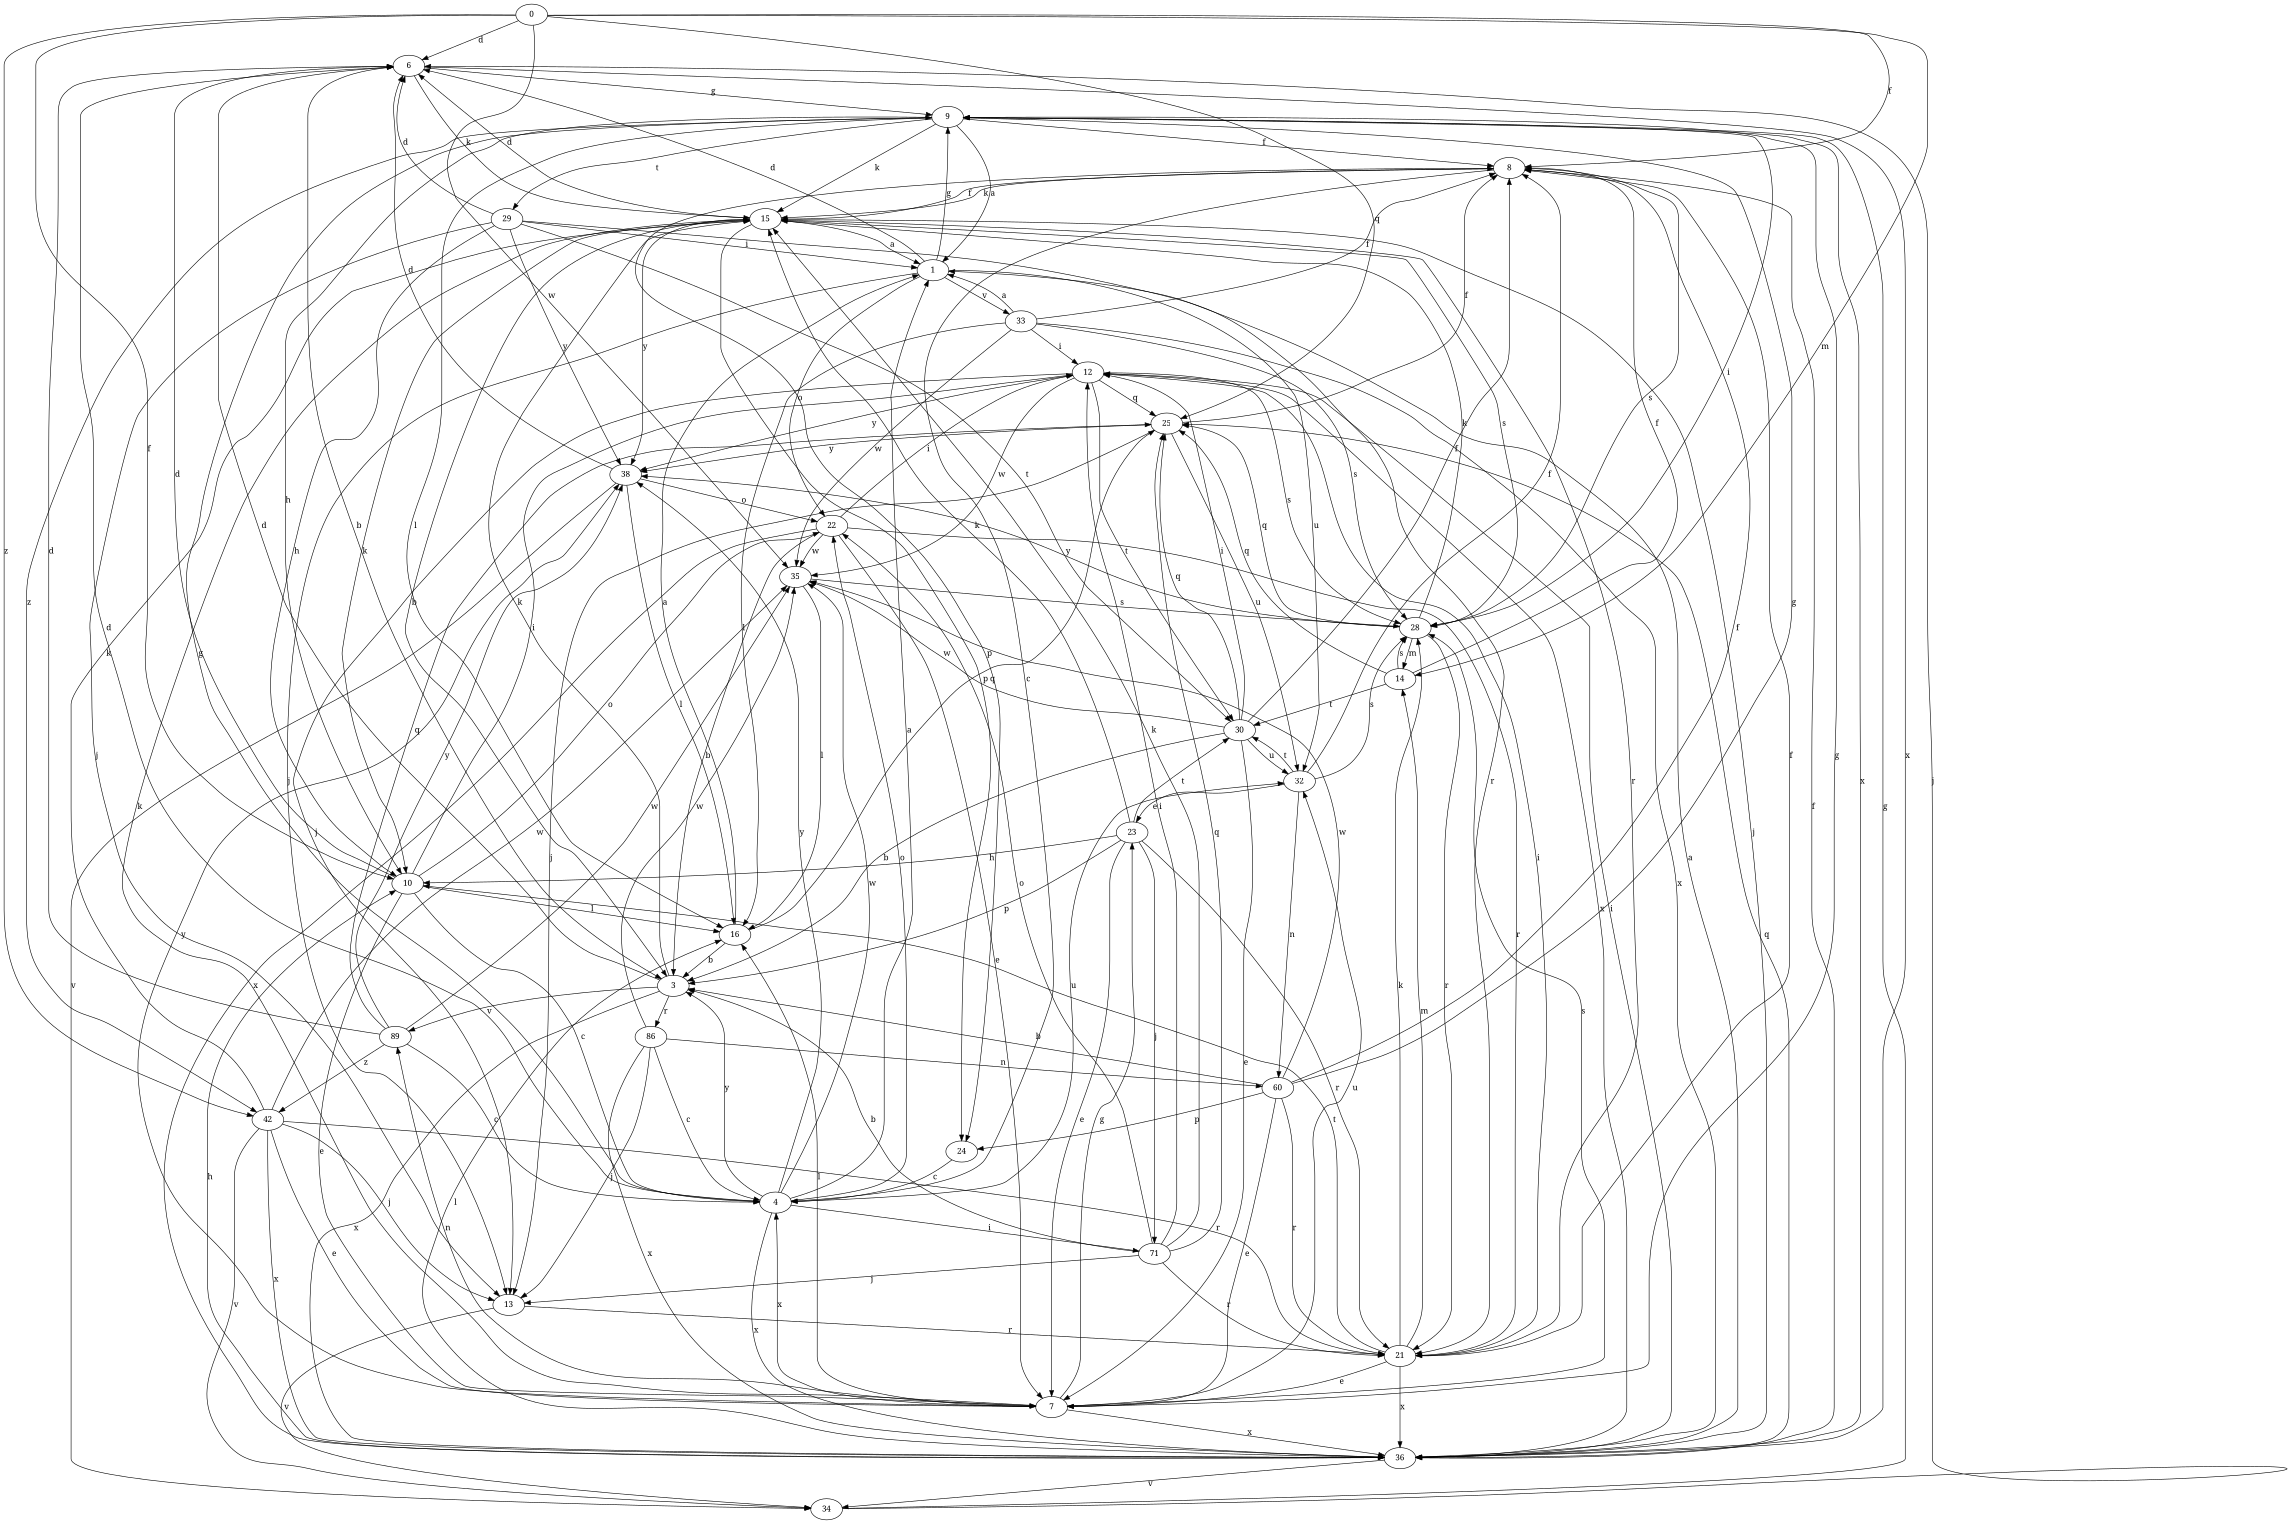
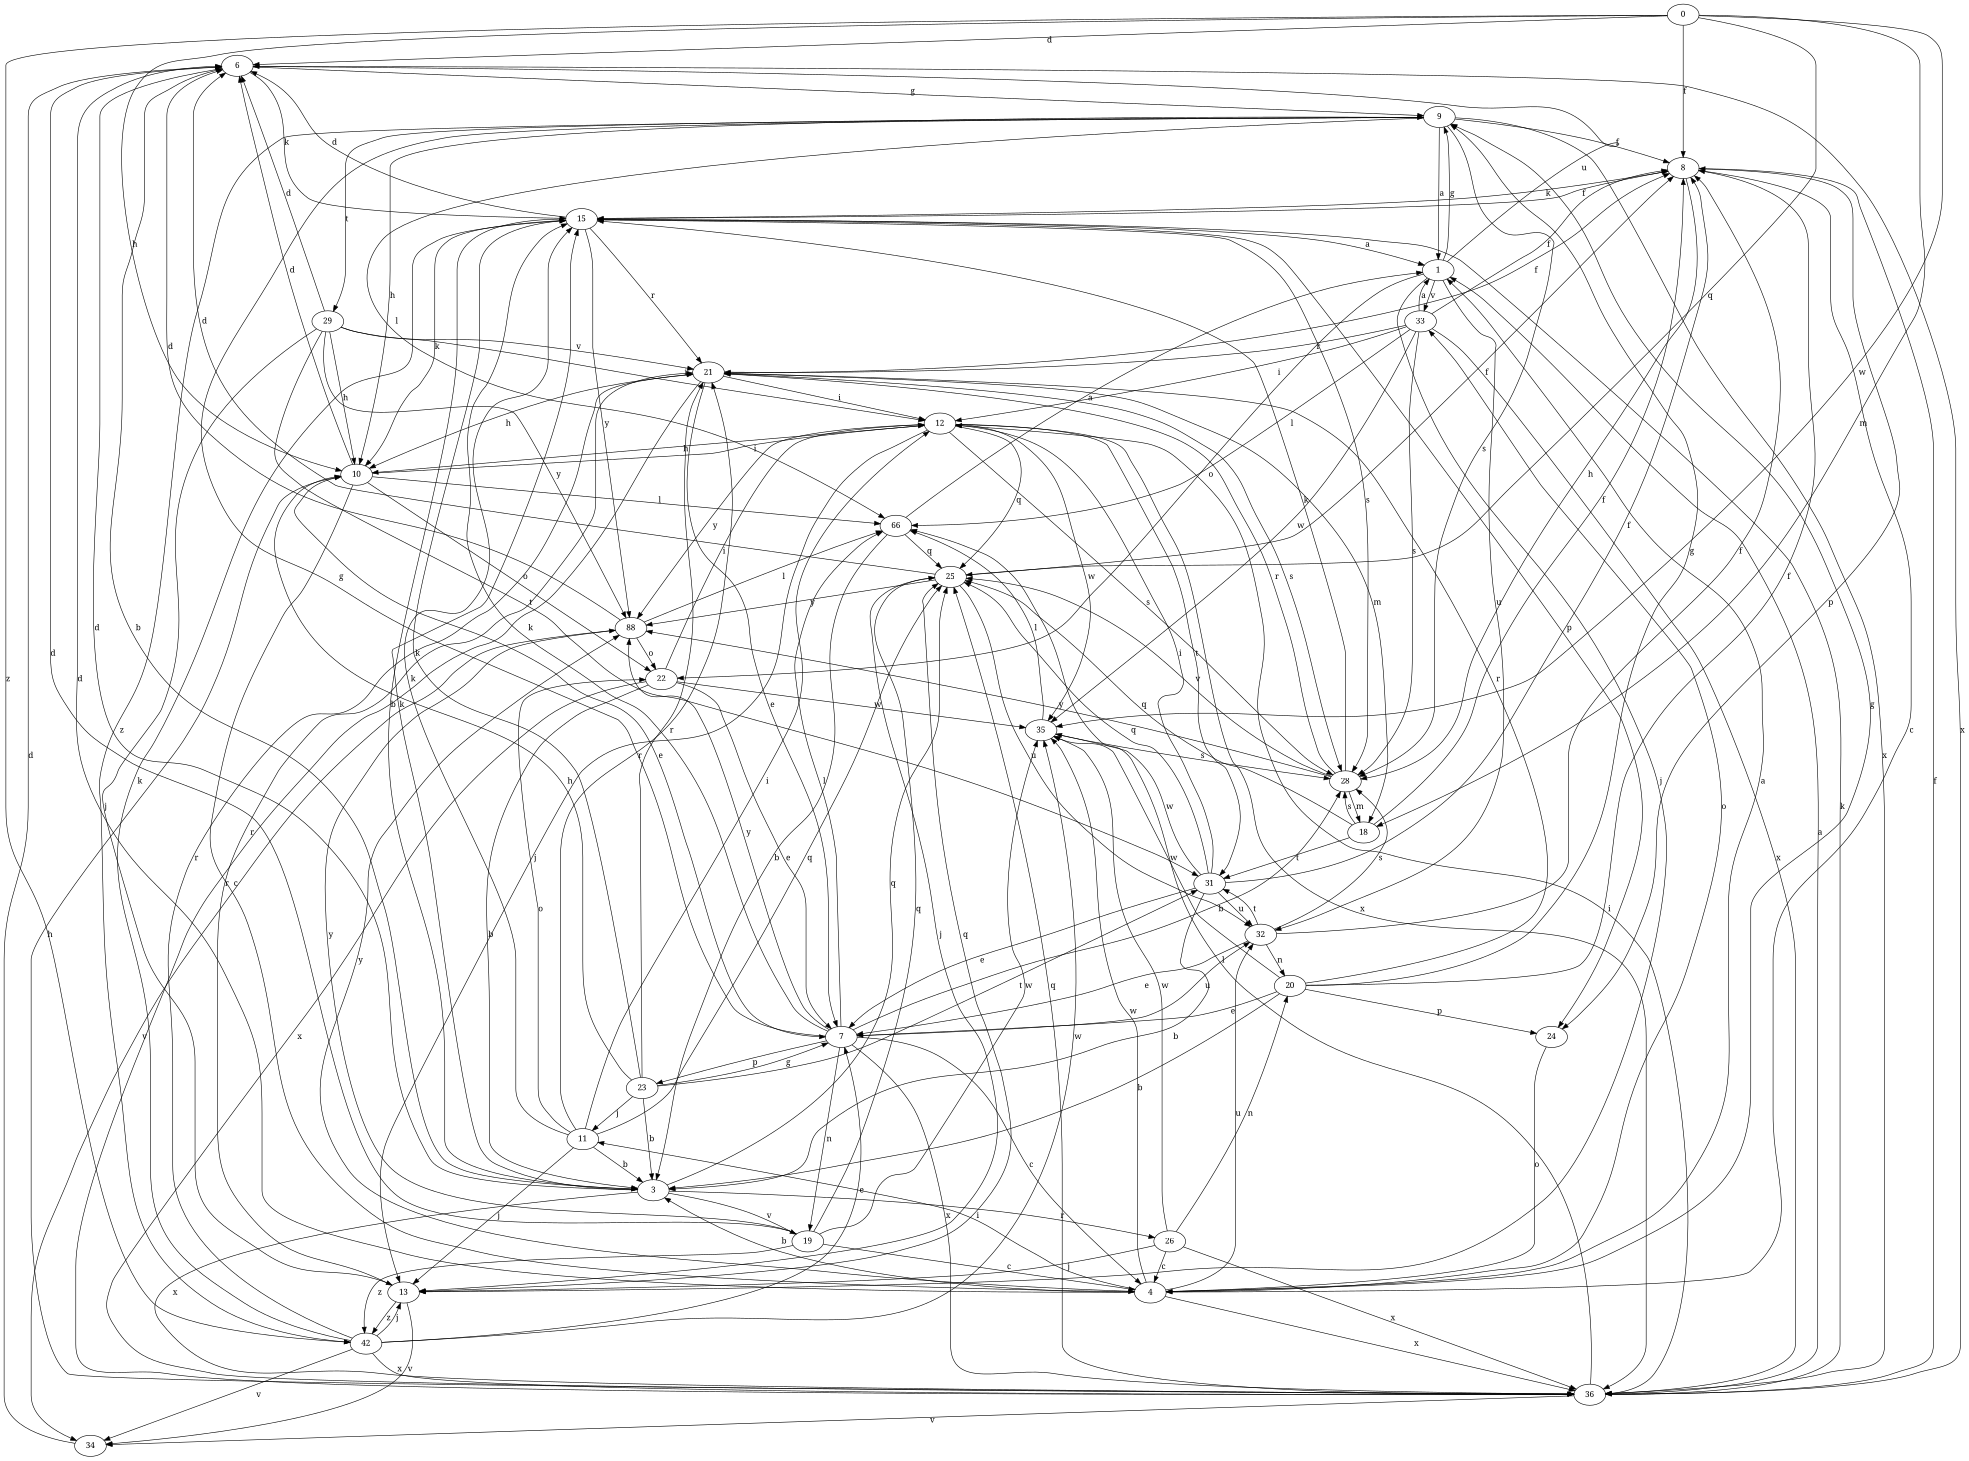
edge "9" -> "15": removed, label "k"
edge "1" -> "6": label "d" -> "u"
edge "29" -> "1": now "29" -> "12"
edge "9" -> "28": label "i" -> "s"
edge "8" -> "28": label "s" -> "h"
edge "12" -> "10": added, label "h"
edge "0" -> "10": label "f" -> "h"
node "38": label "38" -> "88"
edge "25" -> "6": added, label "d"
edge "28" -> "25": label "q" -> "v"
node "14": label "14" -> "18"
edge "22" -> "21": now "33" -> "21"
node "30": label "30" -> "31"
edge "29" -> "21": label "r" -> "v"
edge "34" -> "6": label "j" -> "d"
edge "32" -> "23": now "32" -> "7"
edge "36" -> "15": label "j" -> "k"
edge "8" -> "36": reversed
edge "34" -> "9": removed, label "g"
edge "23" -> "3": label "p" -> "b"
edge "4" -> "22": now "4" -> "33"
node "16": label "16" -> "66"
edge "3" -> "25": added, label "q"
edge "21" -> "28": label "k" -> "s"
edge "7" -> "28": label "s" -> "b"
node "89": label "89" -> "19"
node "86": label "86" -> "26"
edge "4" -> "3": label "y" -> "b"
node "60": label "60" -> "20"
edge "23" -> "7": label "e" -> "g"
edge "7" -> "23": label "g" -> "p"
edge "21" -> "10": label "t" -> "h"
edge "24" -> "4": label "c" -> "o"
edge "13" -> "25": added, label "q"
node "71": label "71" -> "11"
edge "7" -> "4": label "x" -> "c"
edge "13" -> "42": added, label "z"
edge "21" -> "36": label "x" -> "r"
